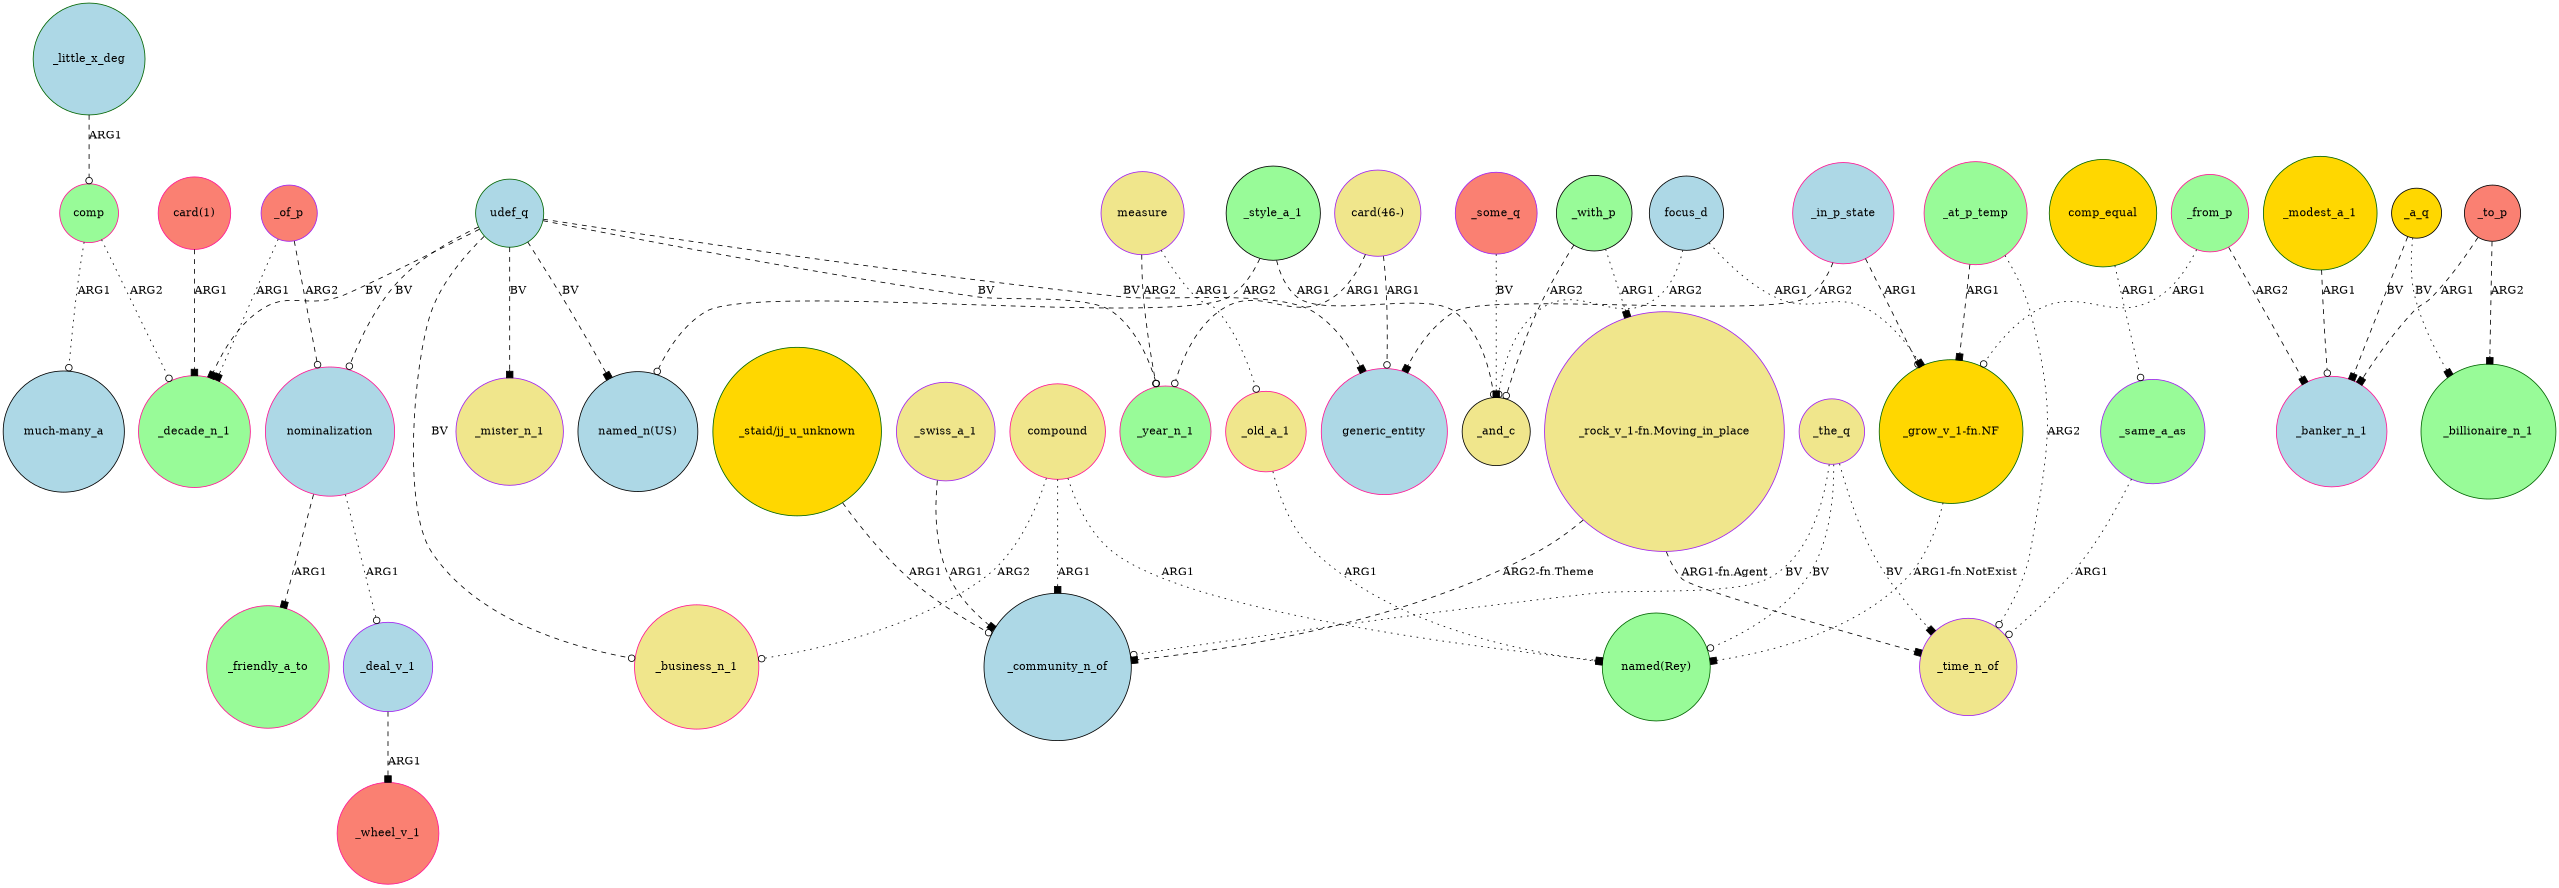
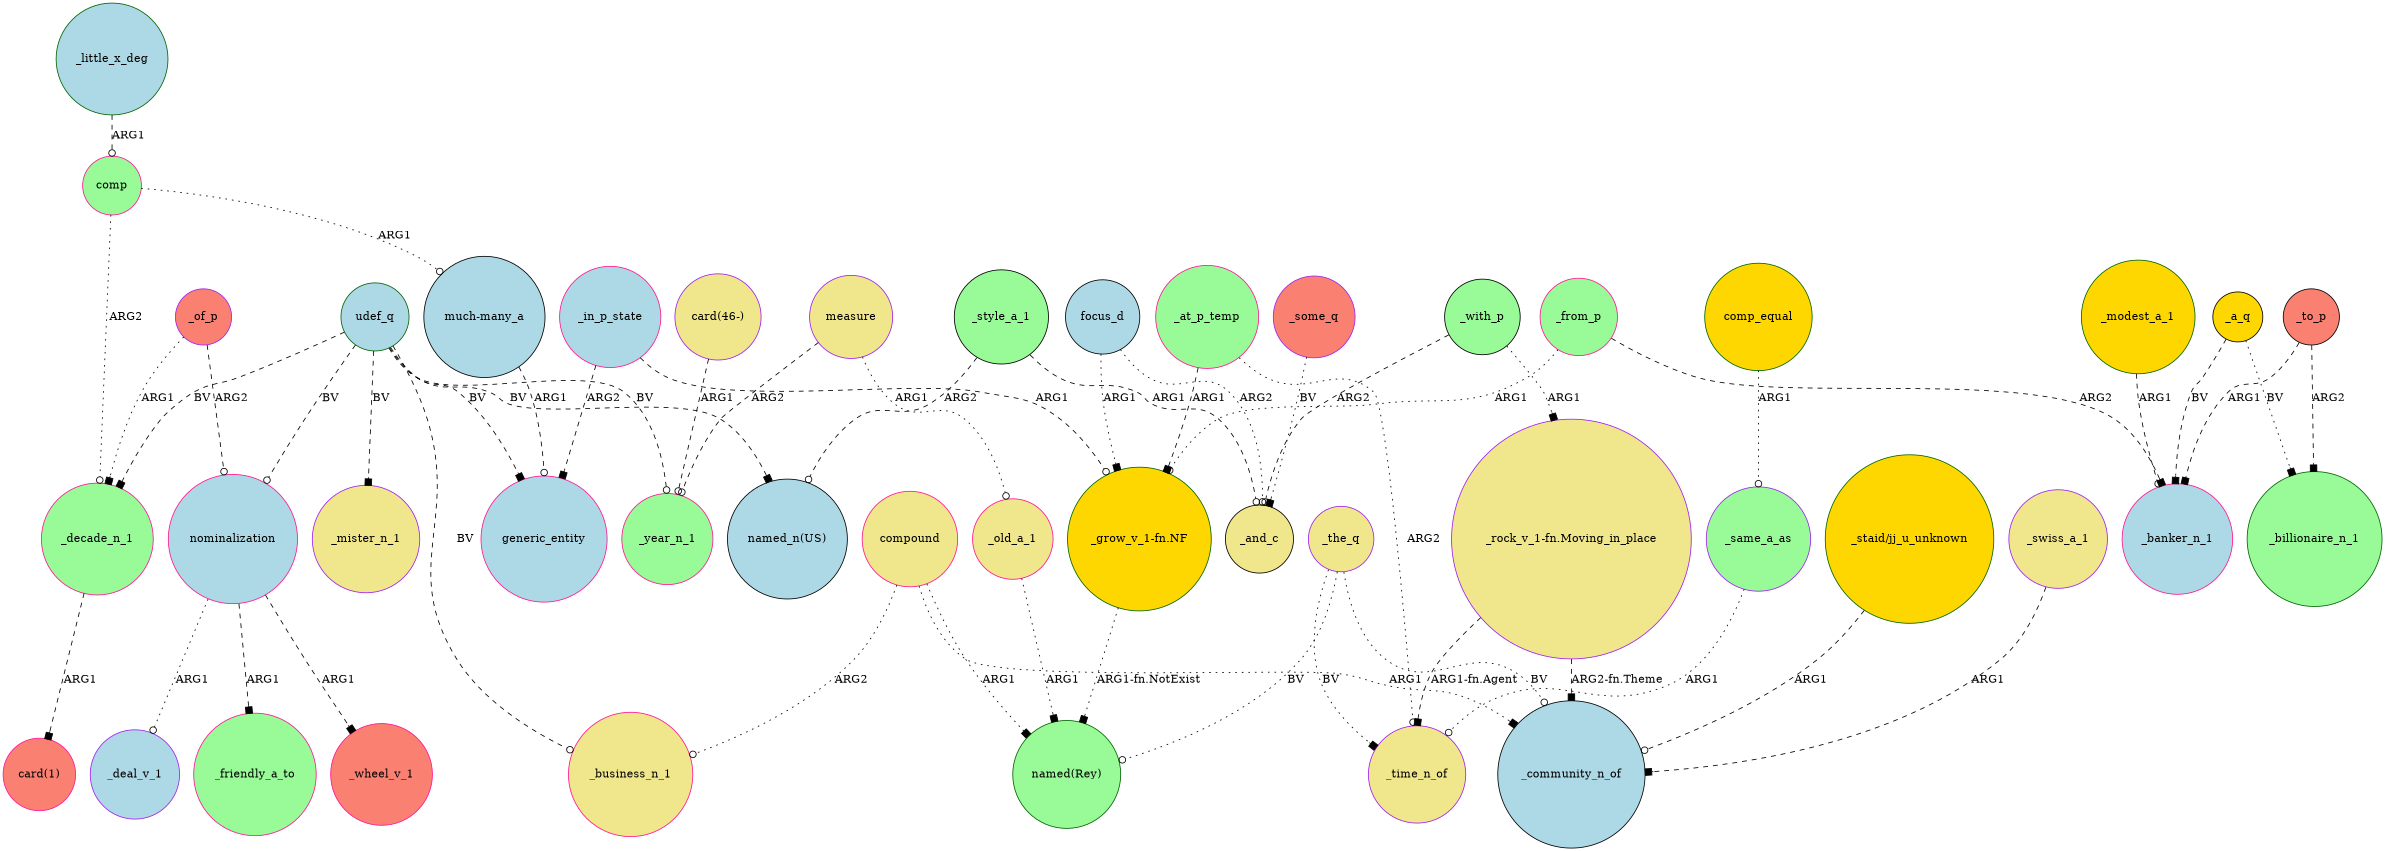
edge "card(1)" -> "_decade_n_1": reversed
edge "card(46-)" -> "generic_entity": now "much-many_a" -> "generic_entity"
edge "_deal_v_1" -> "_wheel_v_1": now "nominalization" -> "_wheel_v_1"
